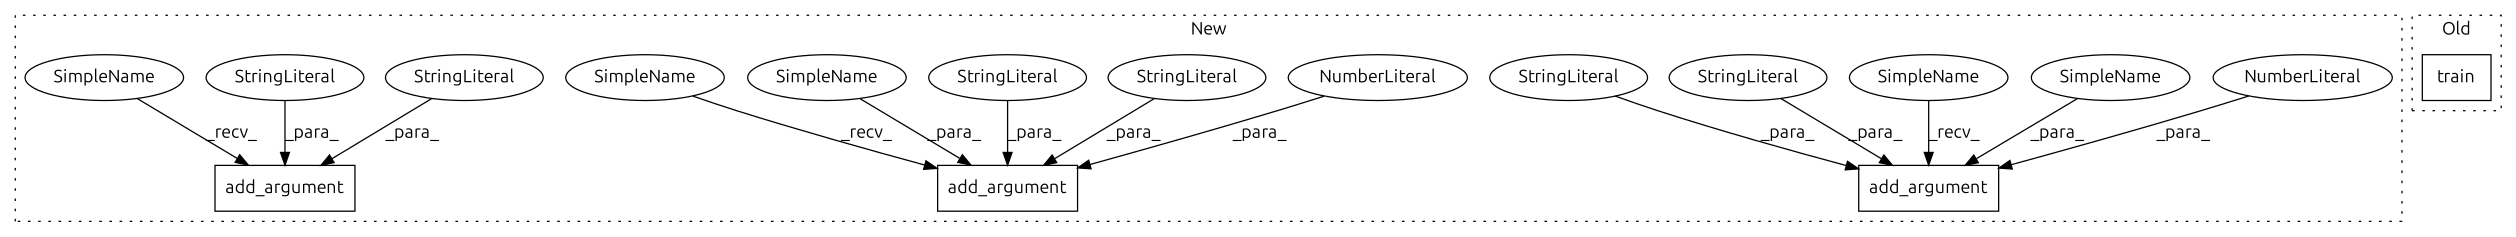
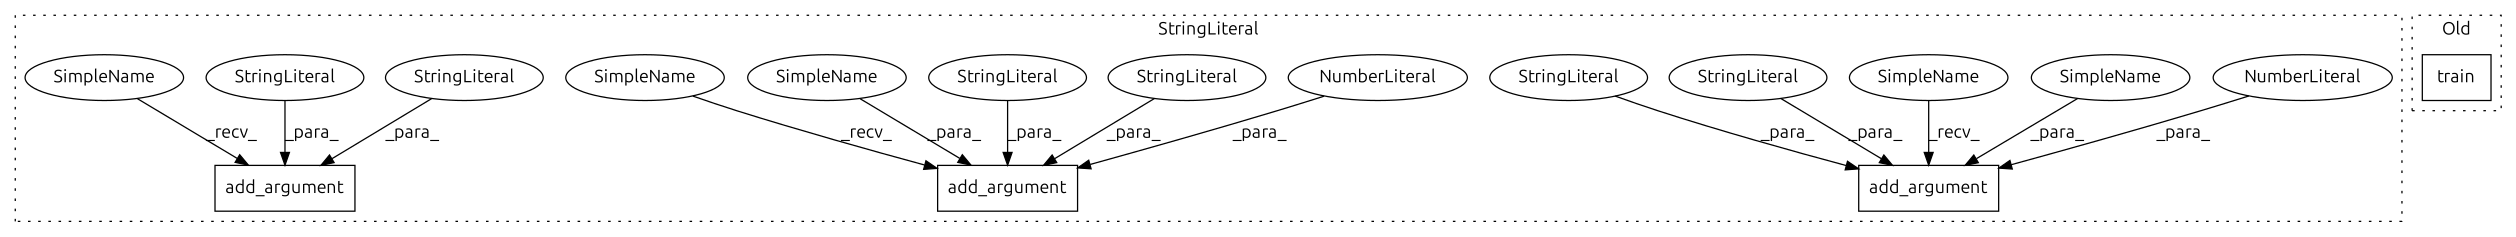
cluster "New": label "New" -> "StringLiteral"
